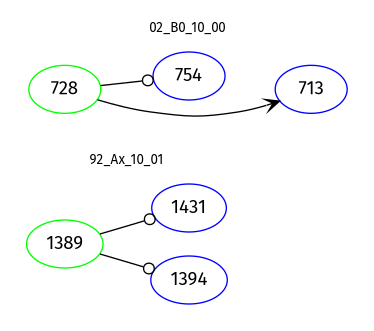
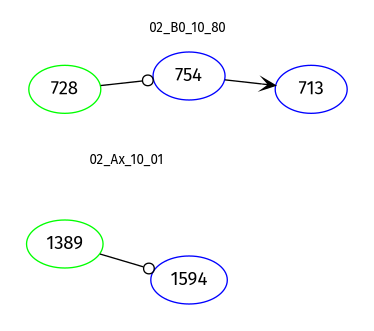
cluster "02_B0_10_00": label "02_B0_10_00" -> "02_B0_10_80"
edge "728" -> "713": now "754" -> "713"
cluster "92_Ax_10_01": label "92_Ax_10_01" -> "02_Ax_10_01"
node "1431": removed
node "1394": label "1394" -> "1594"
